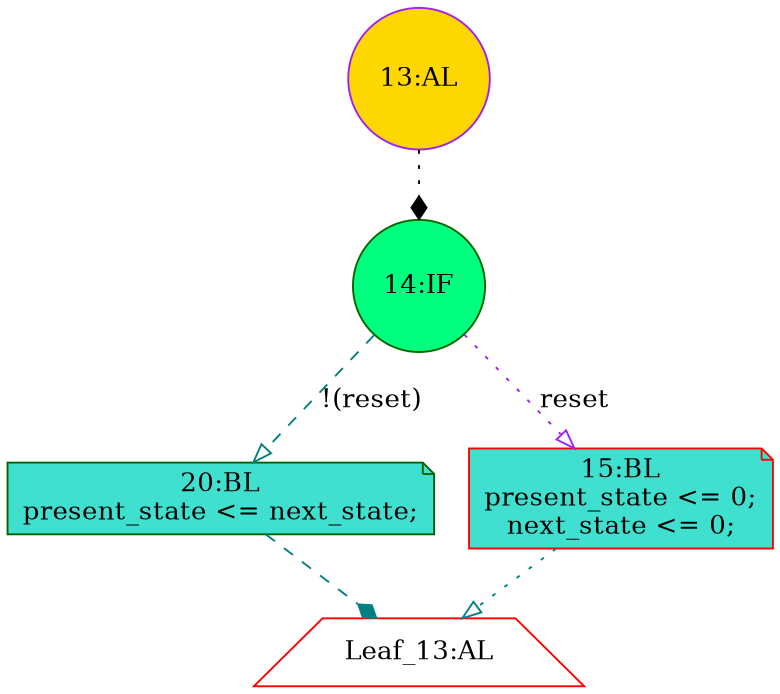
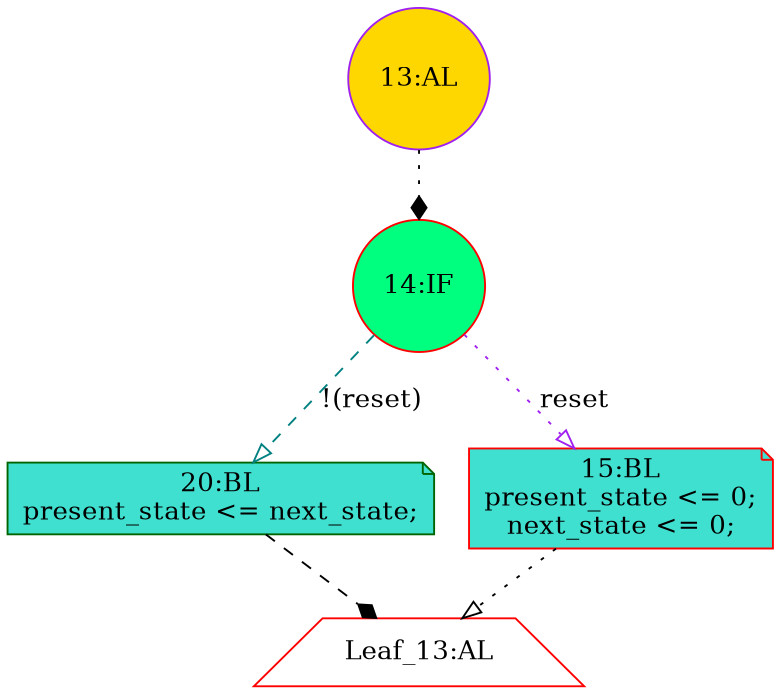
node "14:IF": color darkgreen -> red
edge "20:BL present_state <= next_state;" -> "Leaf_13:AL": color teal -> black
edge "15:BL present_state <= 0; next_state <= 0;" -> "Leaf_13:AL": color teal -> black
